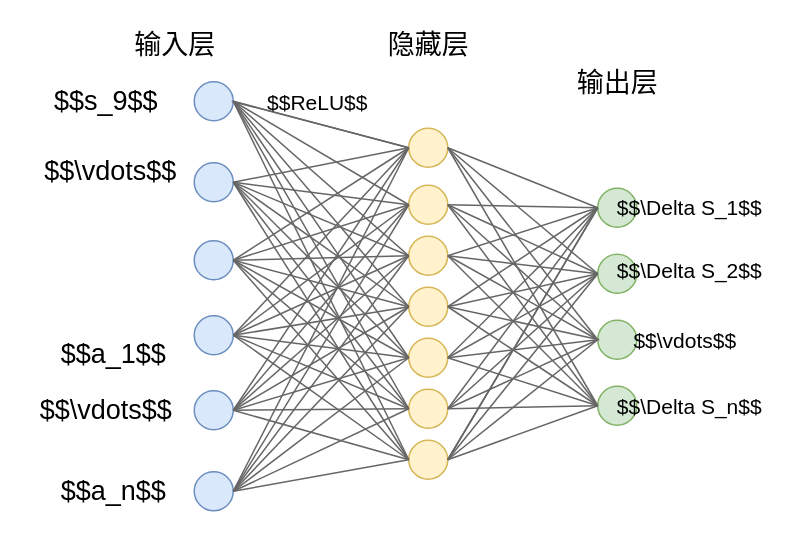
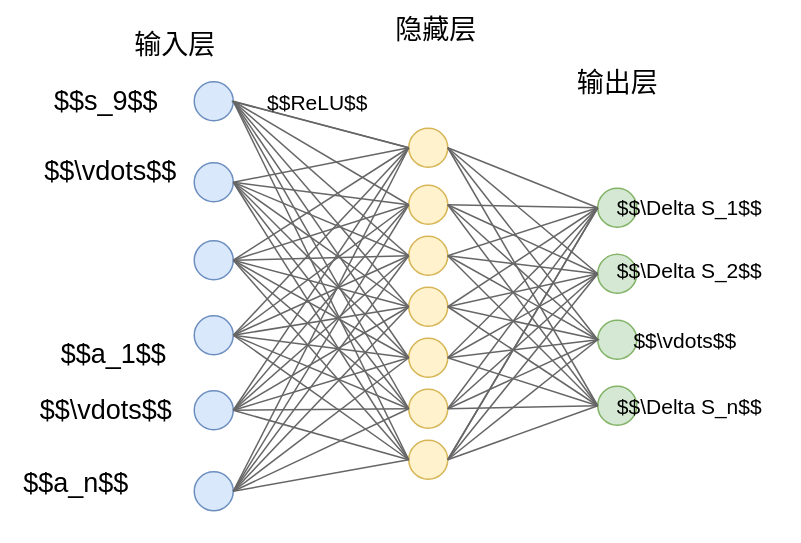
node "隐藏层": moved (428, 46) -> (436, 31)
node "$$a_n$$": moved (113, 491) -> (76, 484)
